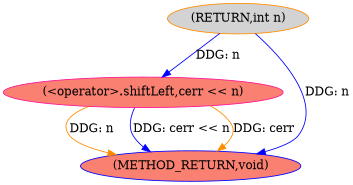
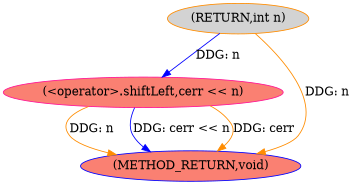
edge "(RETURN,int n)" -> "(METHOD_RETURN,void)": color blue -> darkorange
